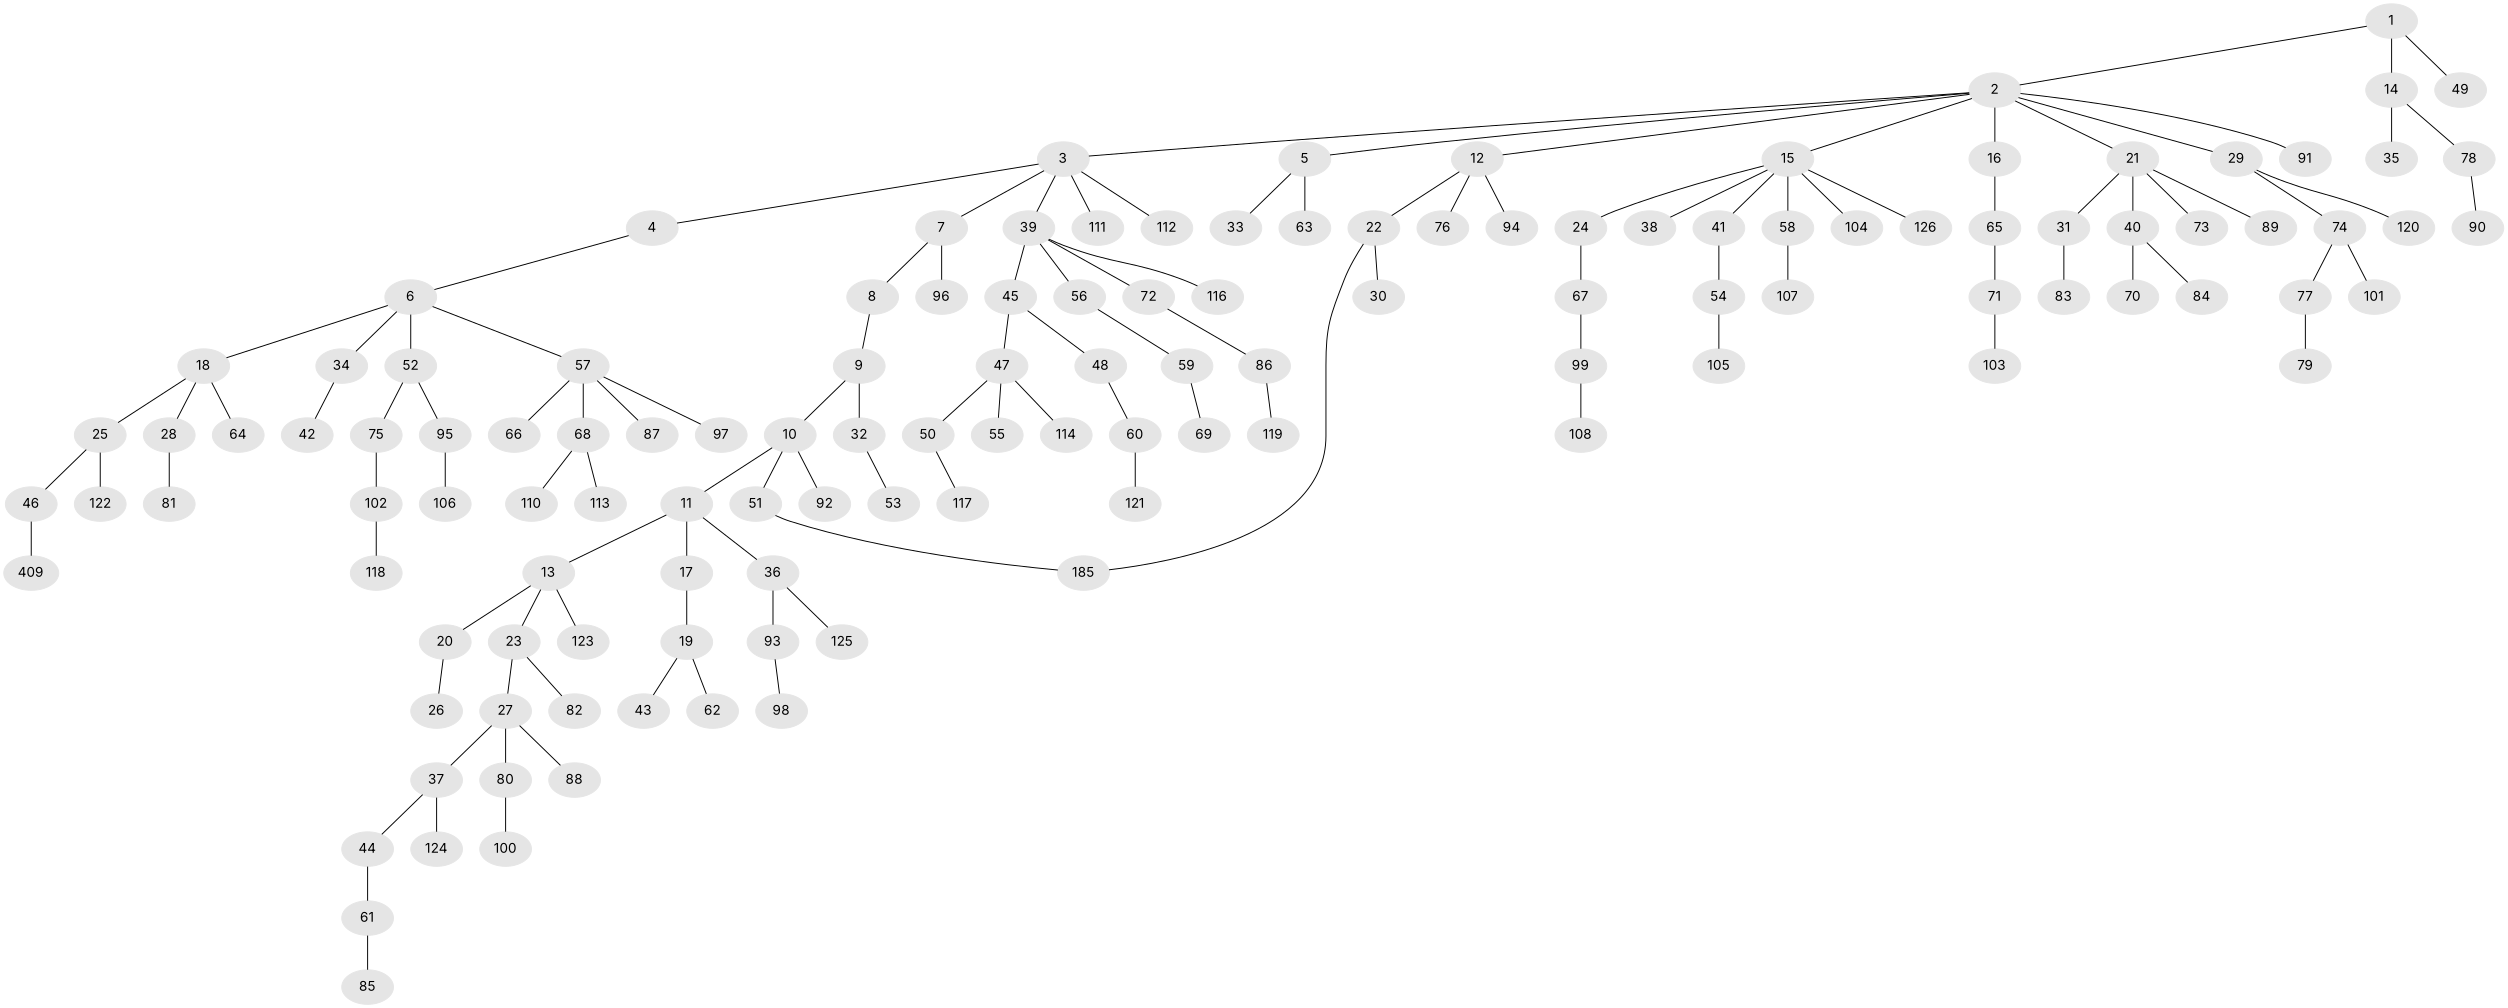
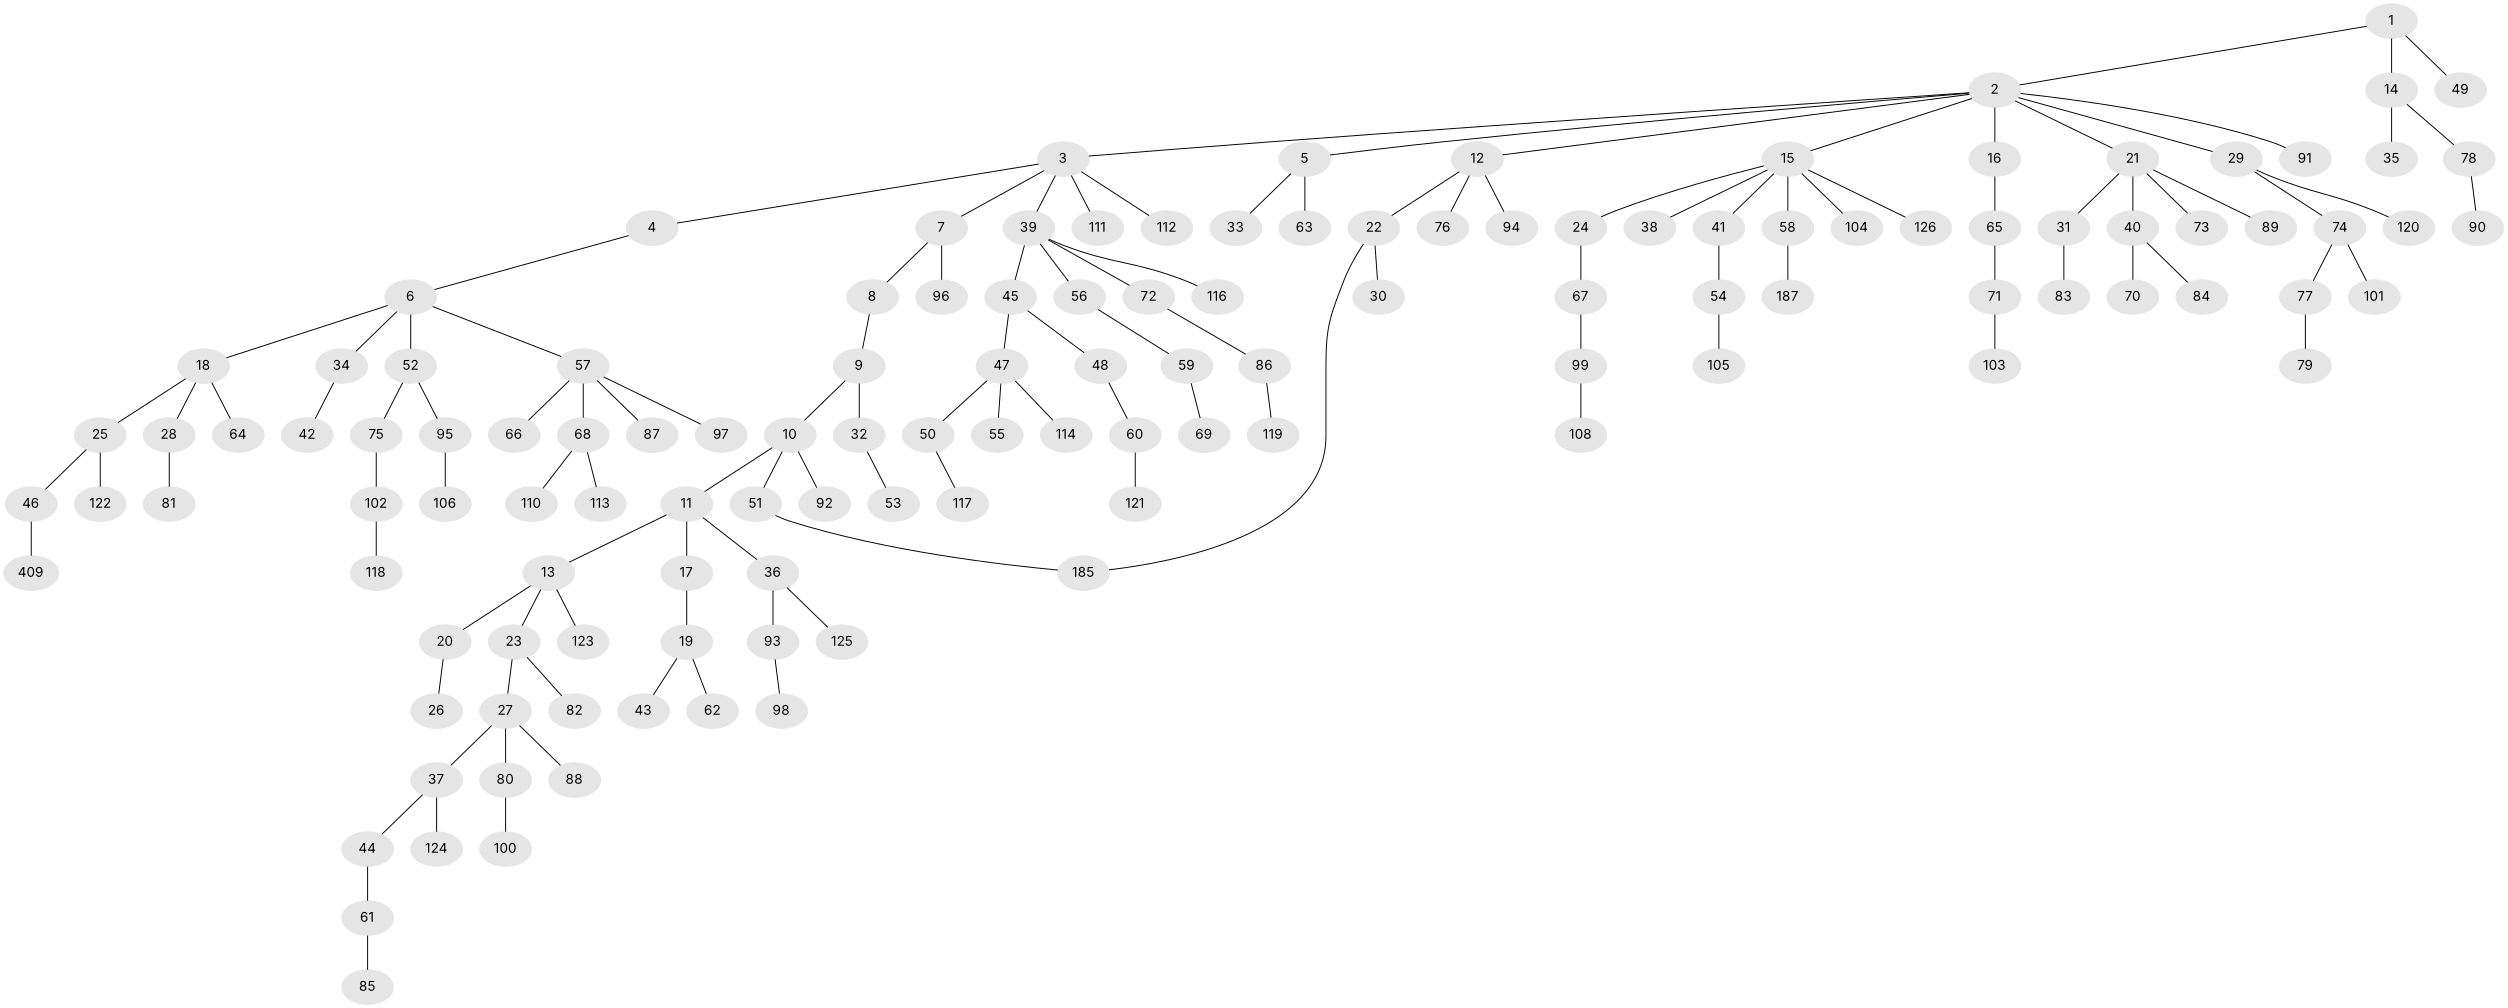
node "107": label "107" -> "187"
